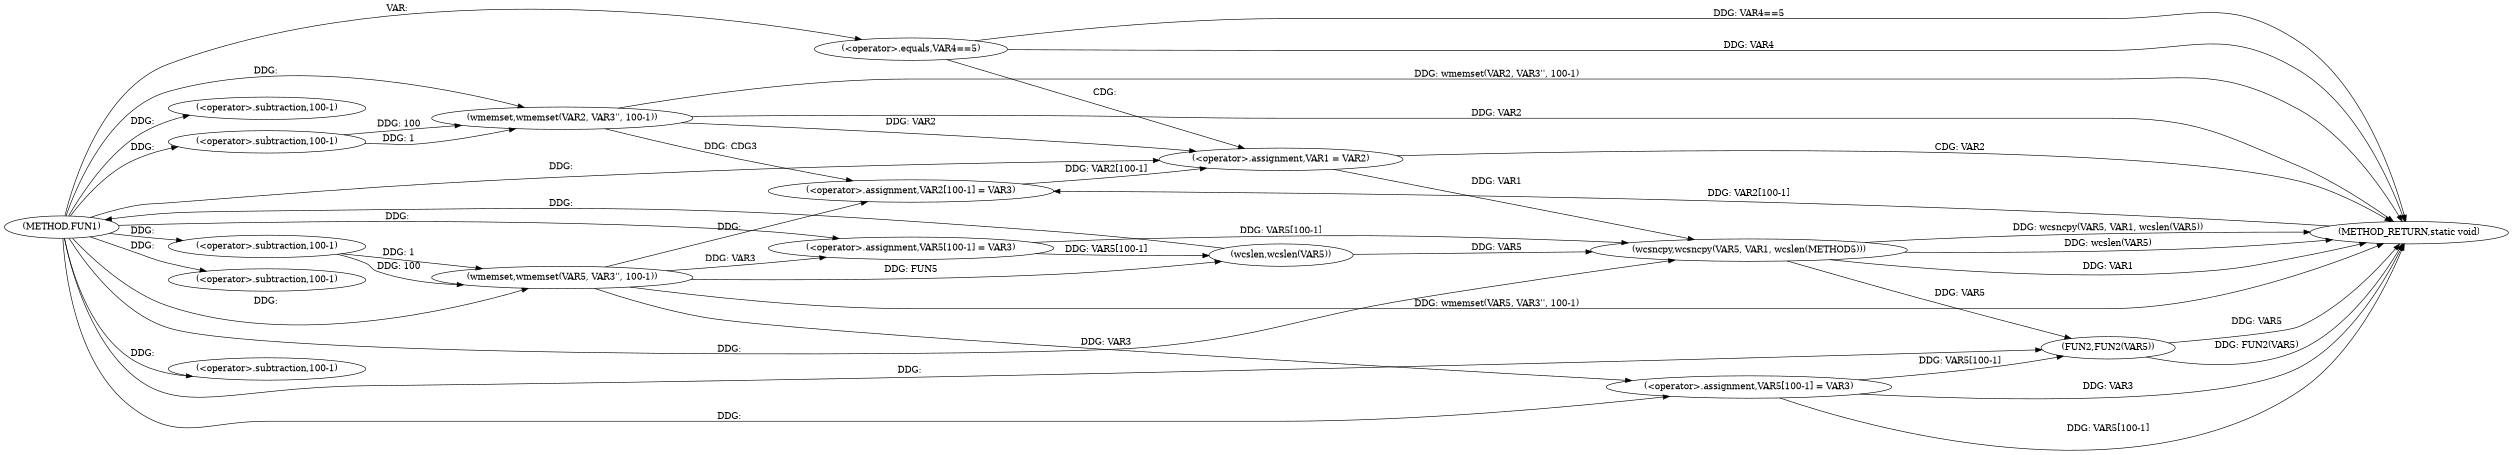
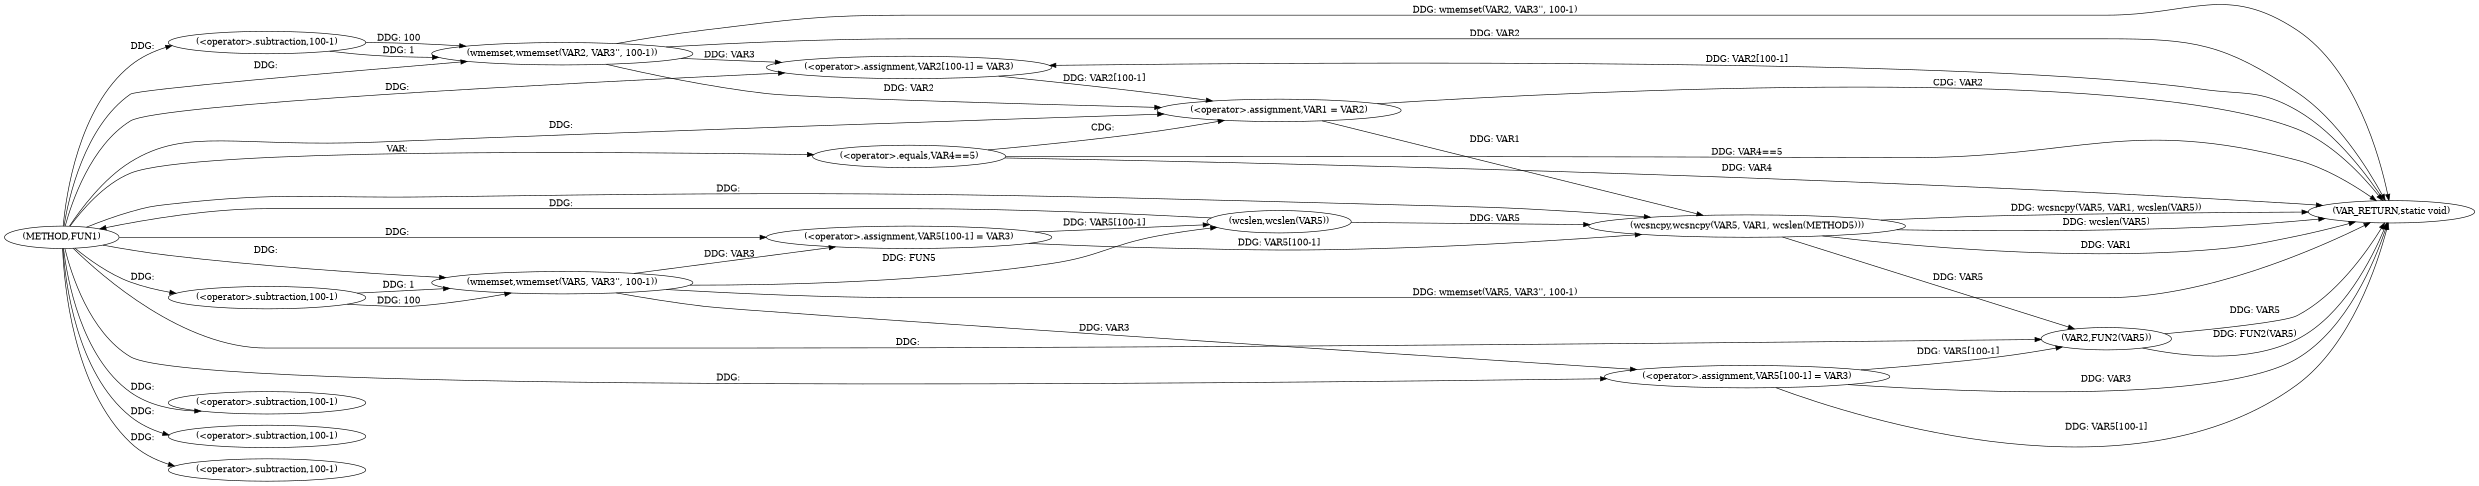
edge "(wmemset,wmemset(VAR2, VAR3'', 100-1))" -> "(<operator>.assignment,VAR2[100-1] = VAR3)": label "DDG: CDG3" -> "DDG: VAR3"
node "(METHOD_RETURN,static void)": label "(METHOD_RETURN,static void)" -> "(VAR_RETURN,static void)"
edge "(wmemset,wmemset(VAR5, VAR3'', 100-1))" -> "(<operator>.assignment,VAR2[100-1] = VAR3)": now "(METHOD,FUN1)" -> "(<operator>.assignment,VAR2[100-1] = VAR3)"
node "(FUN2,FUN2(VAR5))": label "(FUN2,FUN2(VAR5))" -> "(VAR2,FUN2(VAR5))"
